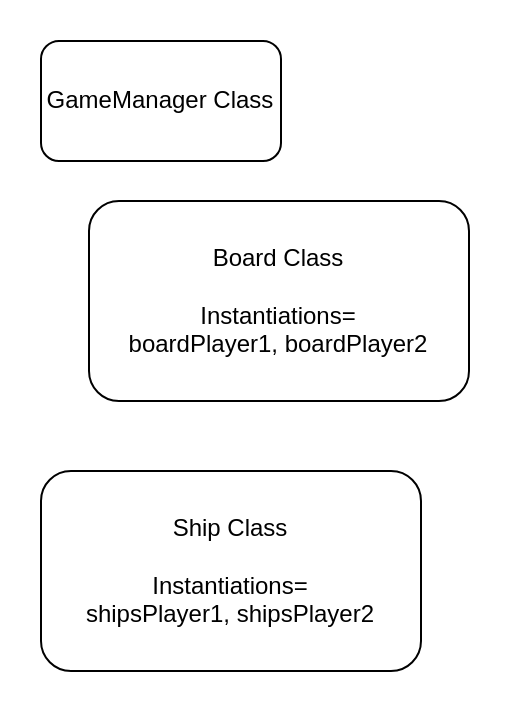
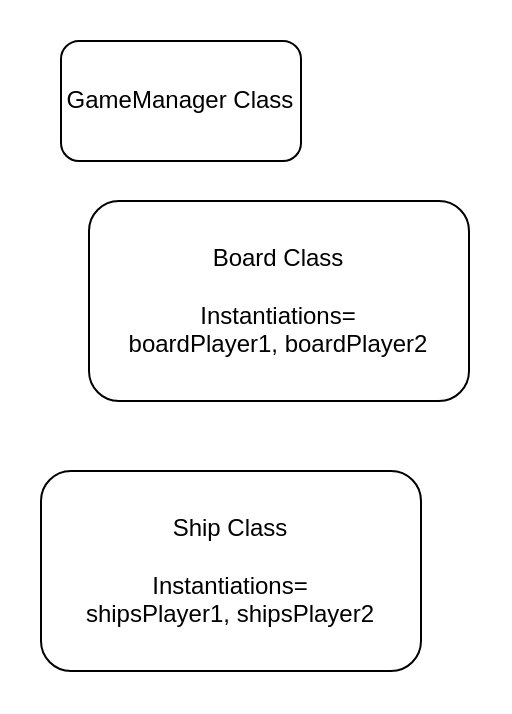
node "GameManager Class": moved (161, 101) -> (181, 101)
